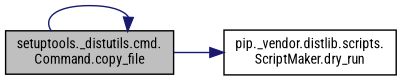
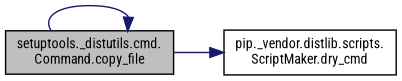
node "pip._vendor.distlib.scripts. ScriptMaker.dry_run": label "pip._vendor.distlib.scripts. ScriptMaker.dry_run" -> "pip._vendor.distlib.scripts. ScriptMaker.dry_cmd"
